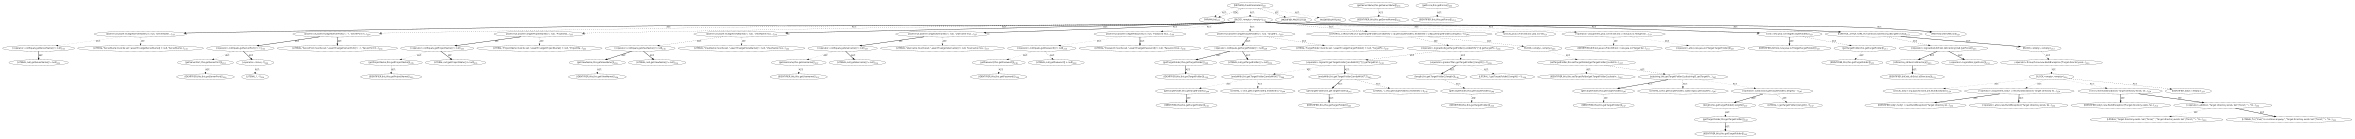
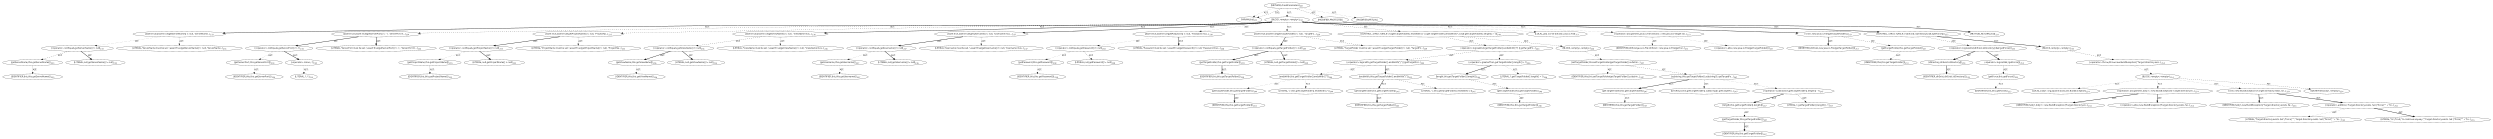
edge "(<operator>.notEquals,getServerName() != null)" -> "(getServerName,this.getServerName())": added, label "AST:"
edge "(<operator>.logicalNot,!getForce())" -> "(getForce,this.getForce())": added, label "AST:"
